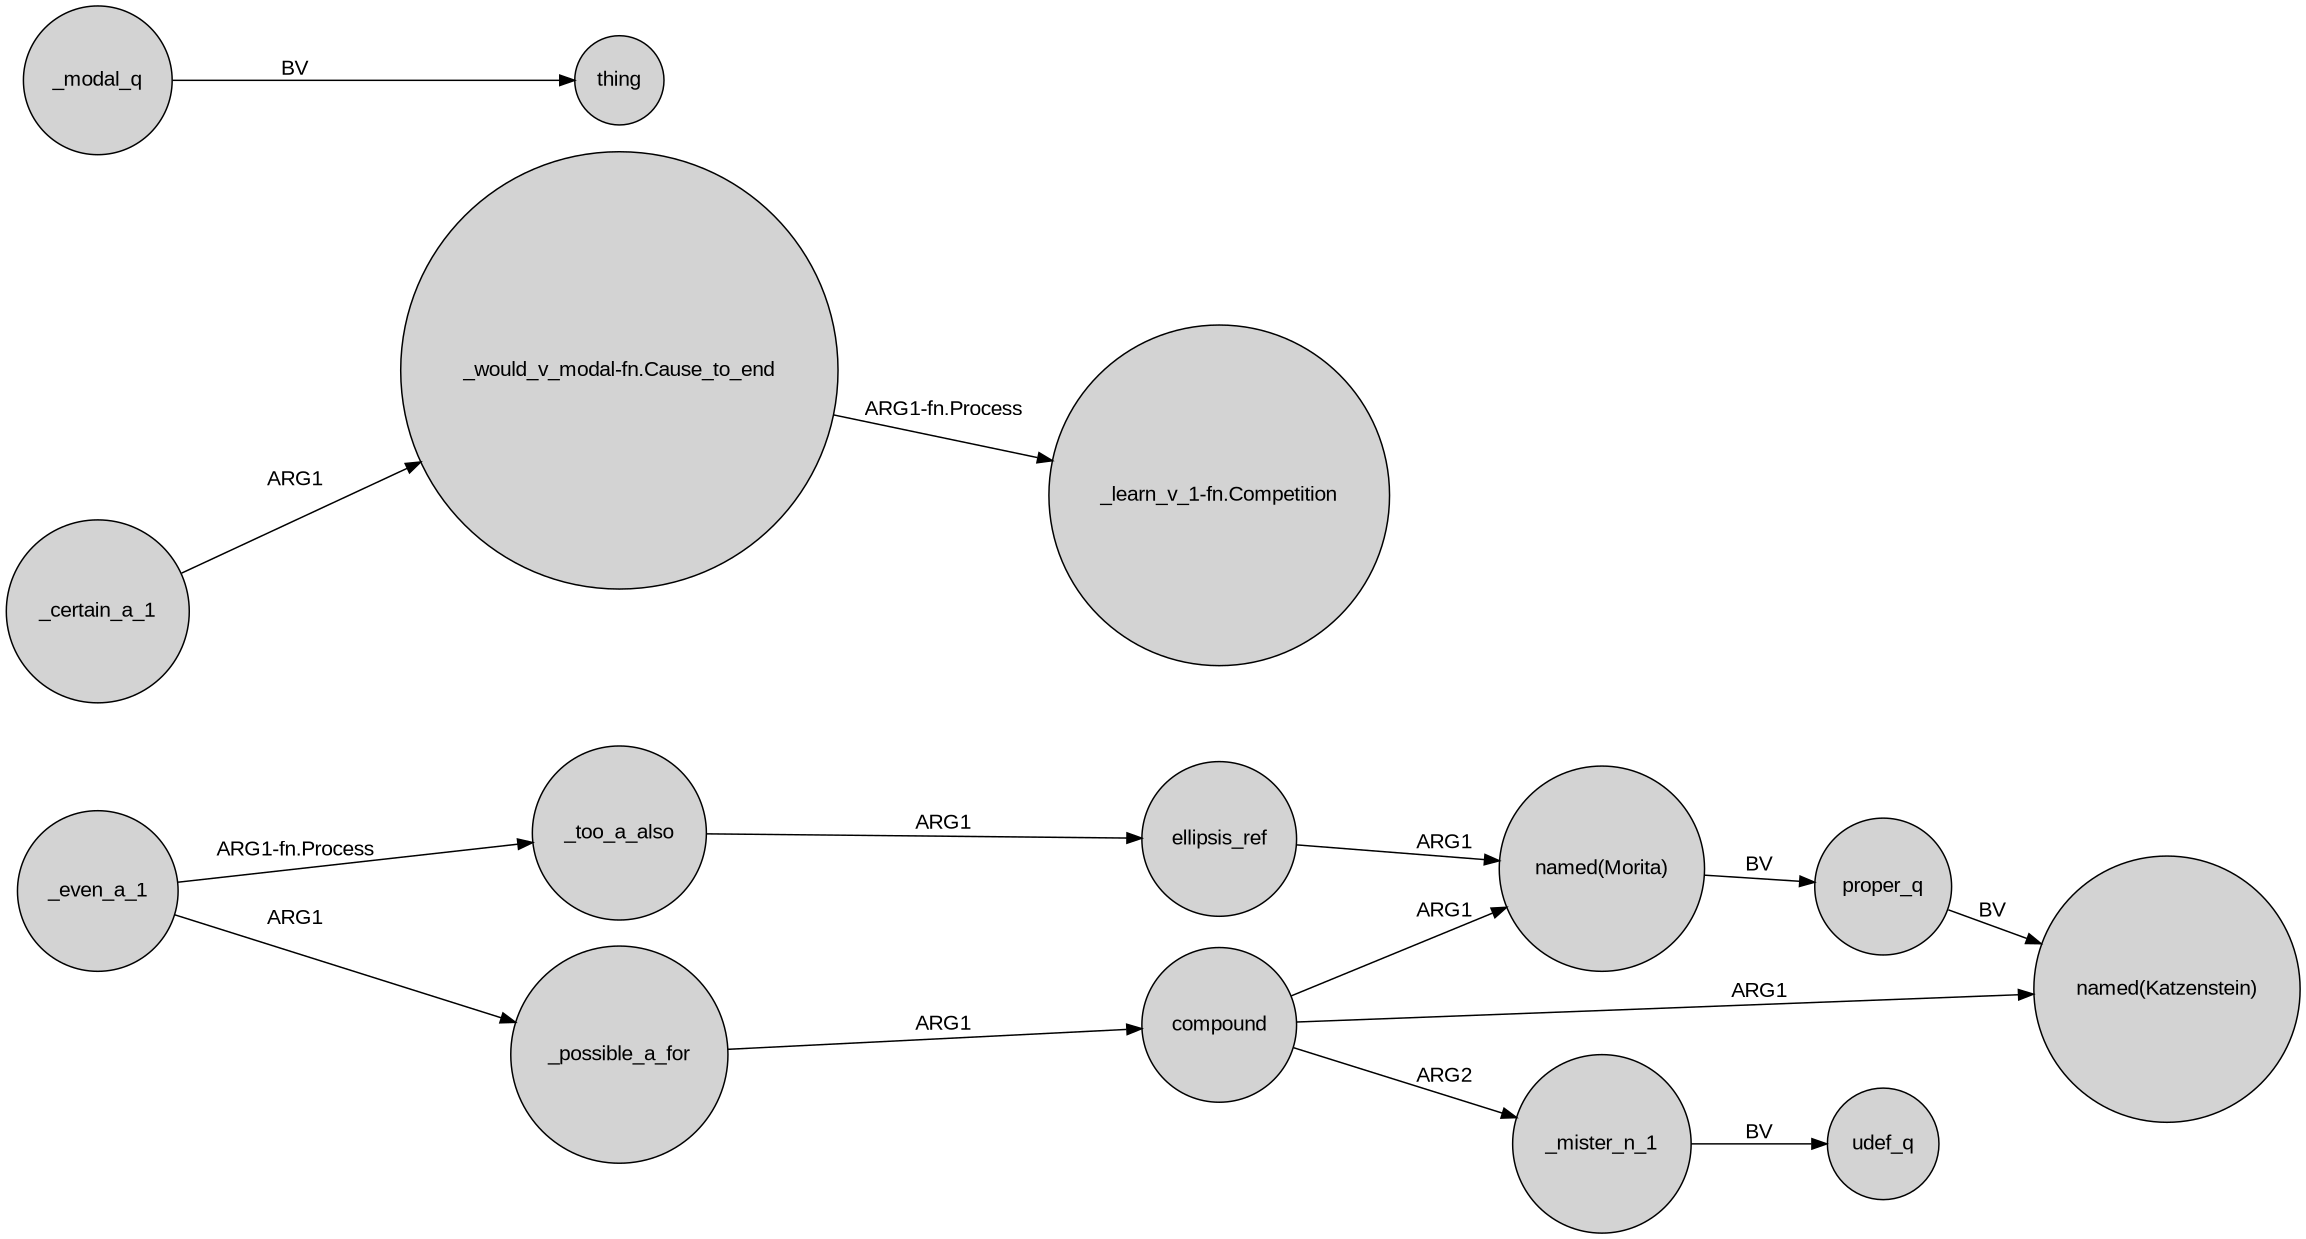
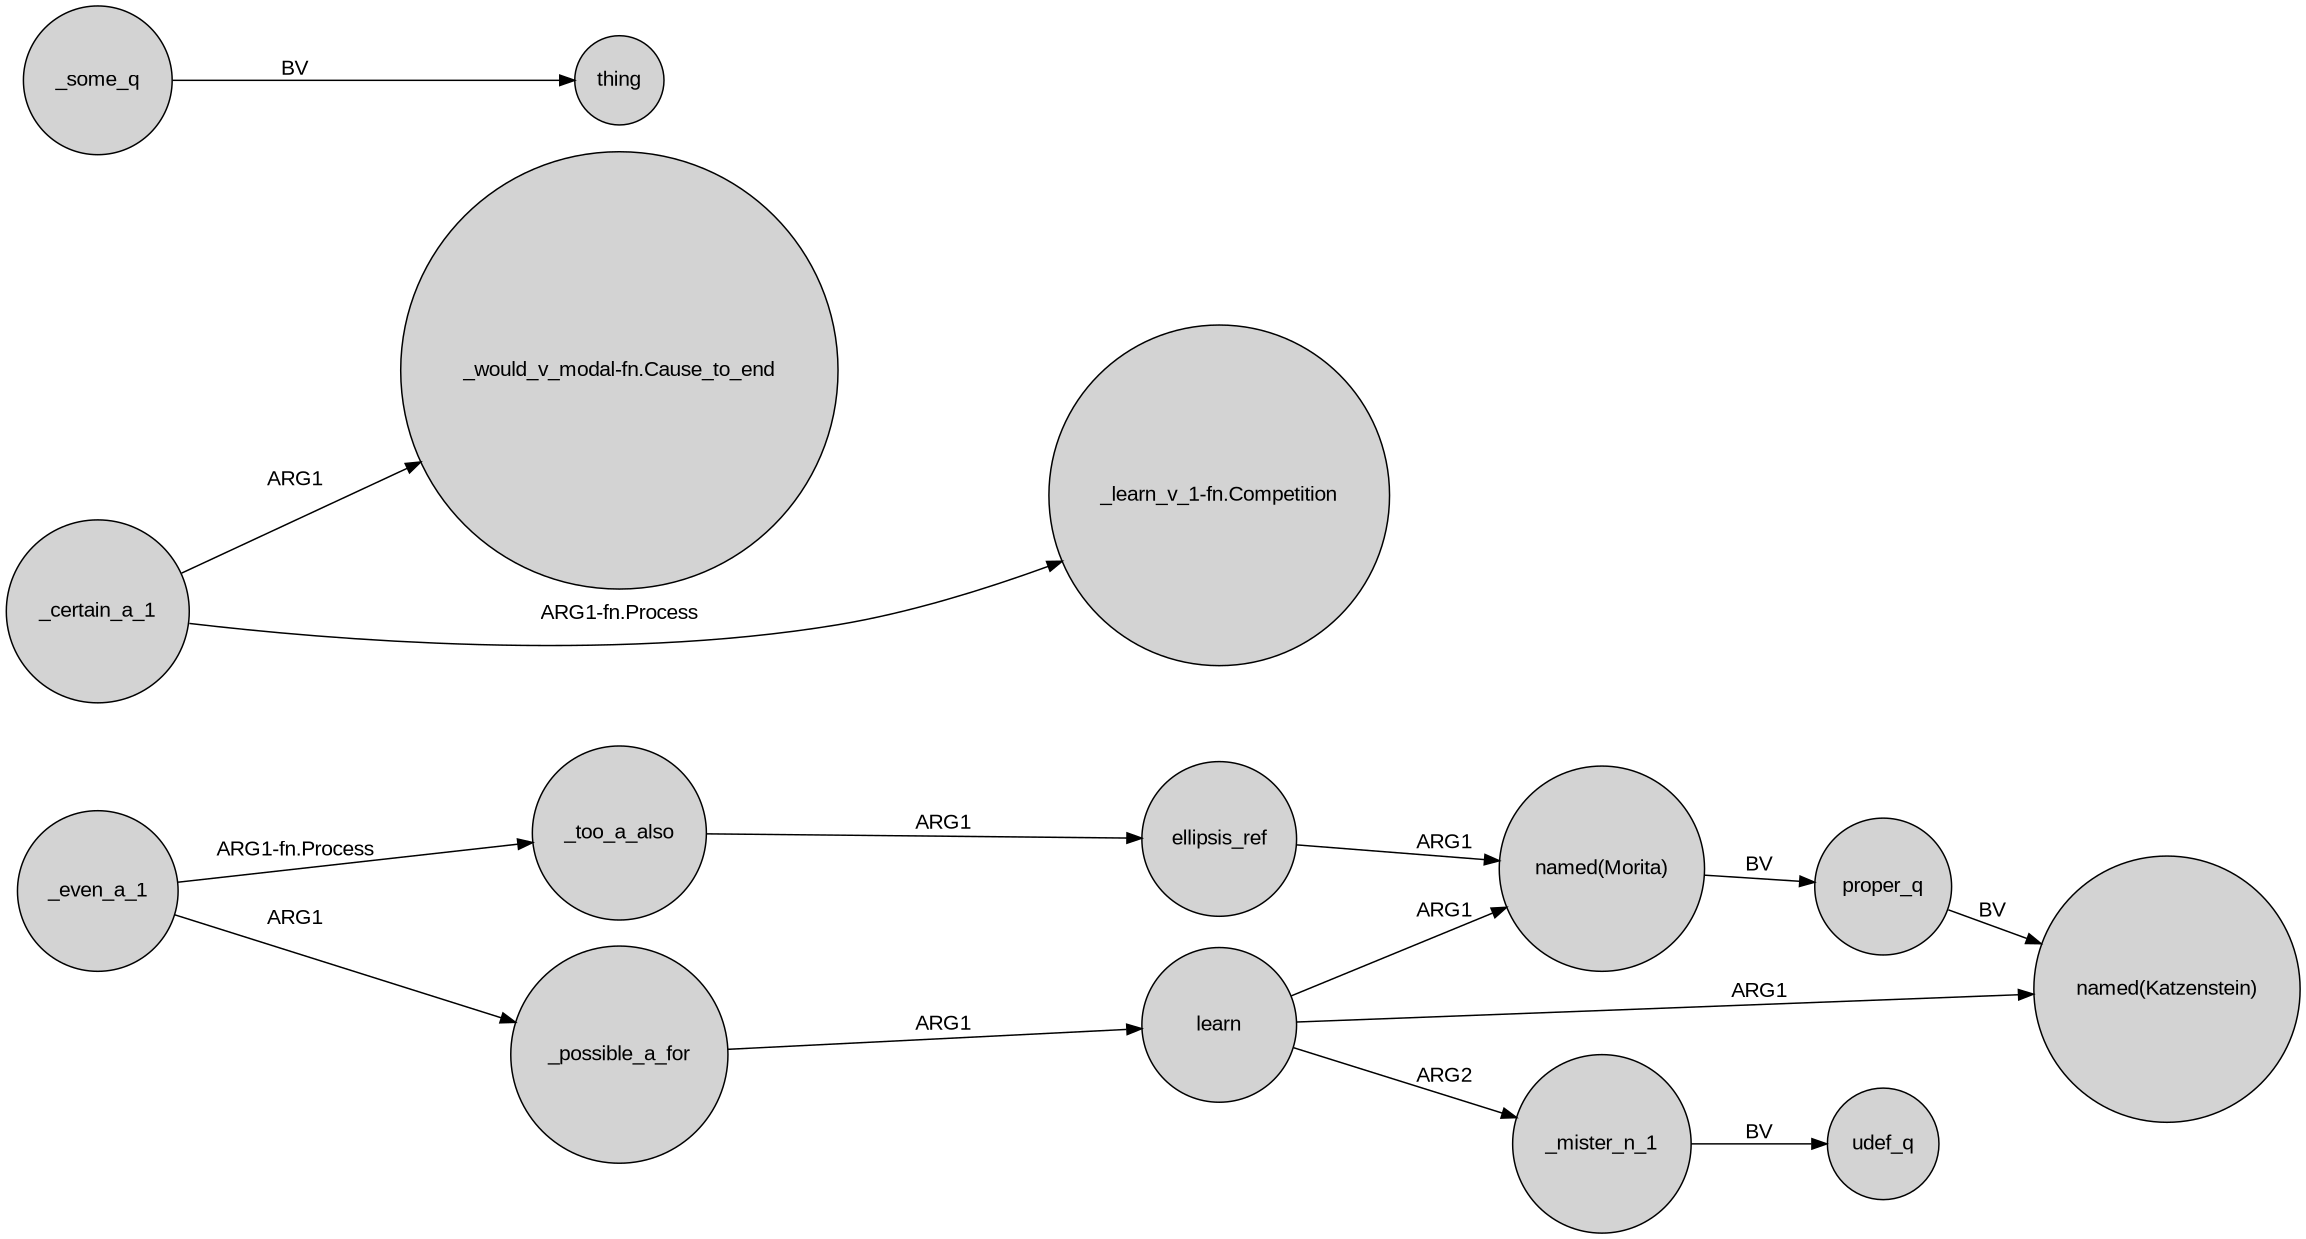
node "_modal_q": label "_modal_q" -> "_some_q"
edge "_would_v_modal-fn.Cause_to_end" -> "_learn_v_1-fn.Competition": now "_certain_a_1" -> "_learn_v_1-fn.Competition"
node "compound": label "compound" -> "learn"
